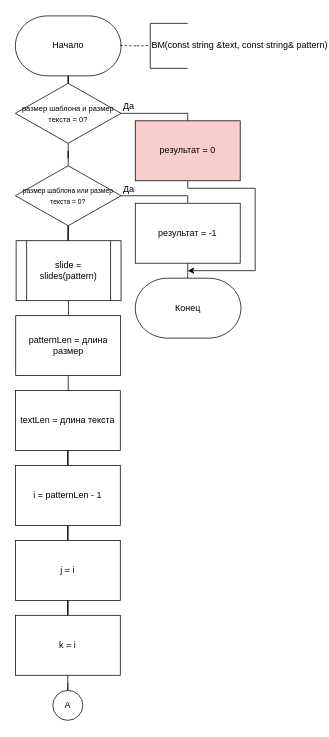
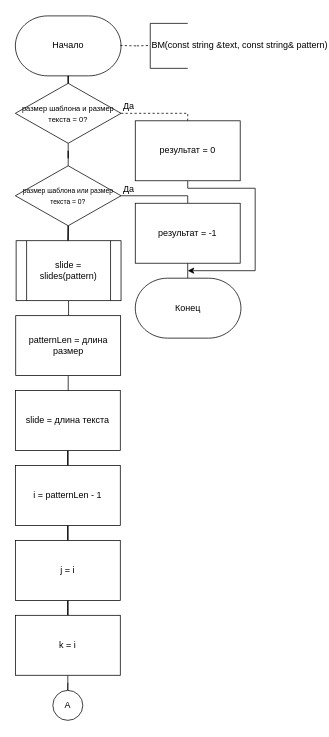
edge "размер шаблона и размер текста = 0?" -- "результат = 0": style solid -> dashed
node "результат = 0": fillcolor #f8cecc -> #ffffff
node "textLen = длина текста": label "textLen = длина текста" -> "slide = длина текста"
